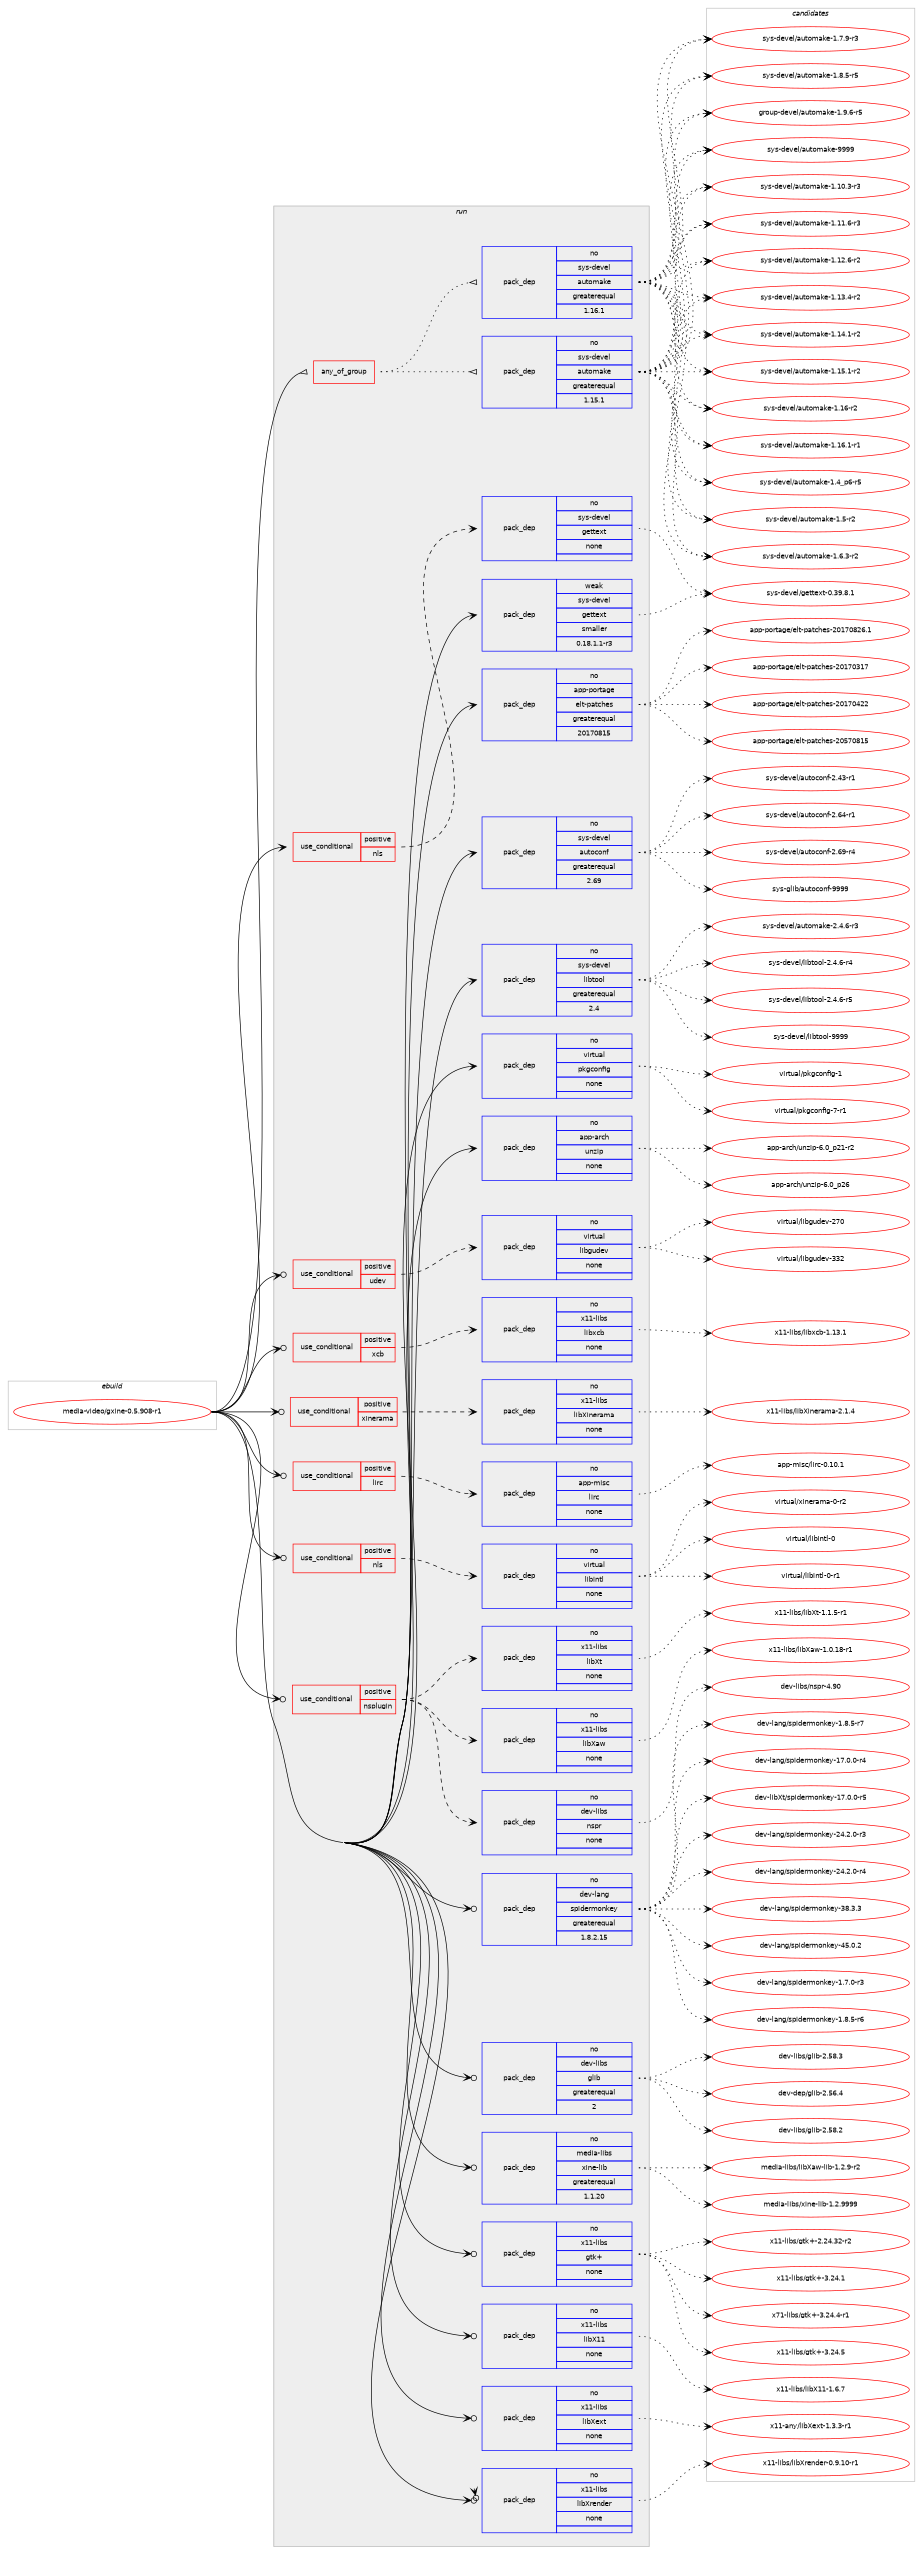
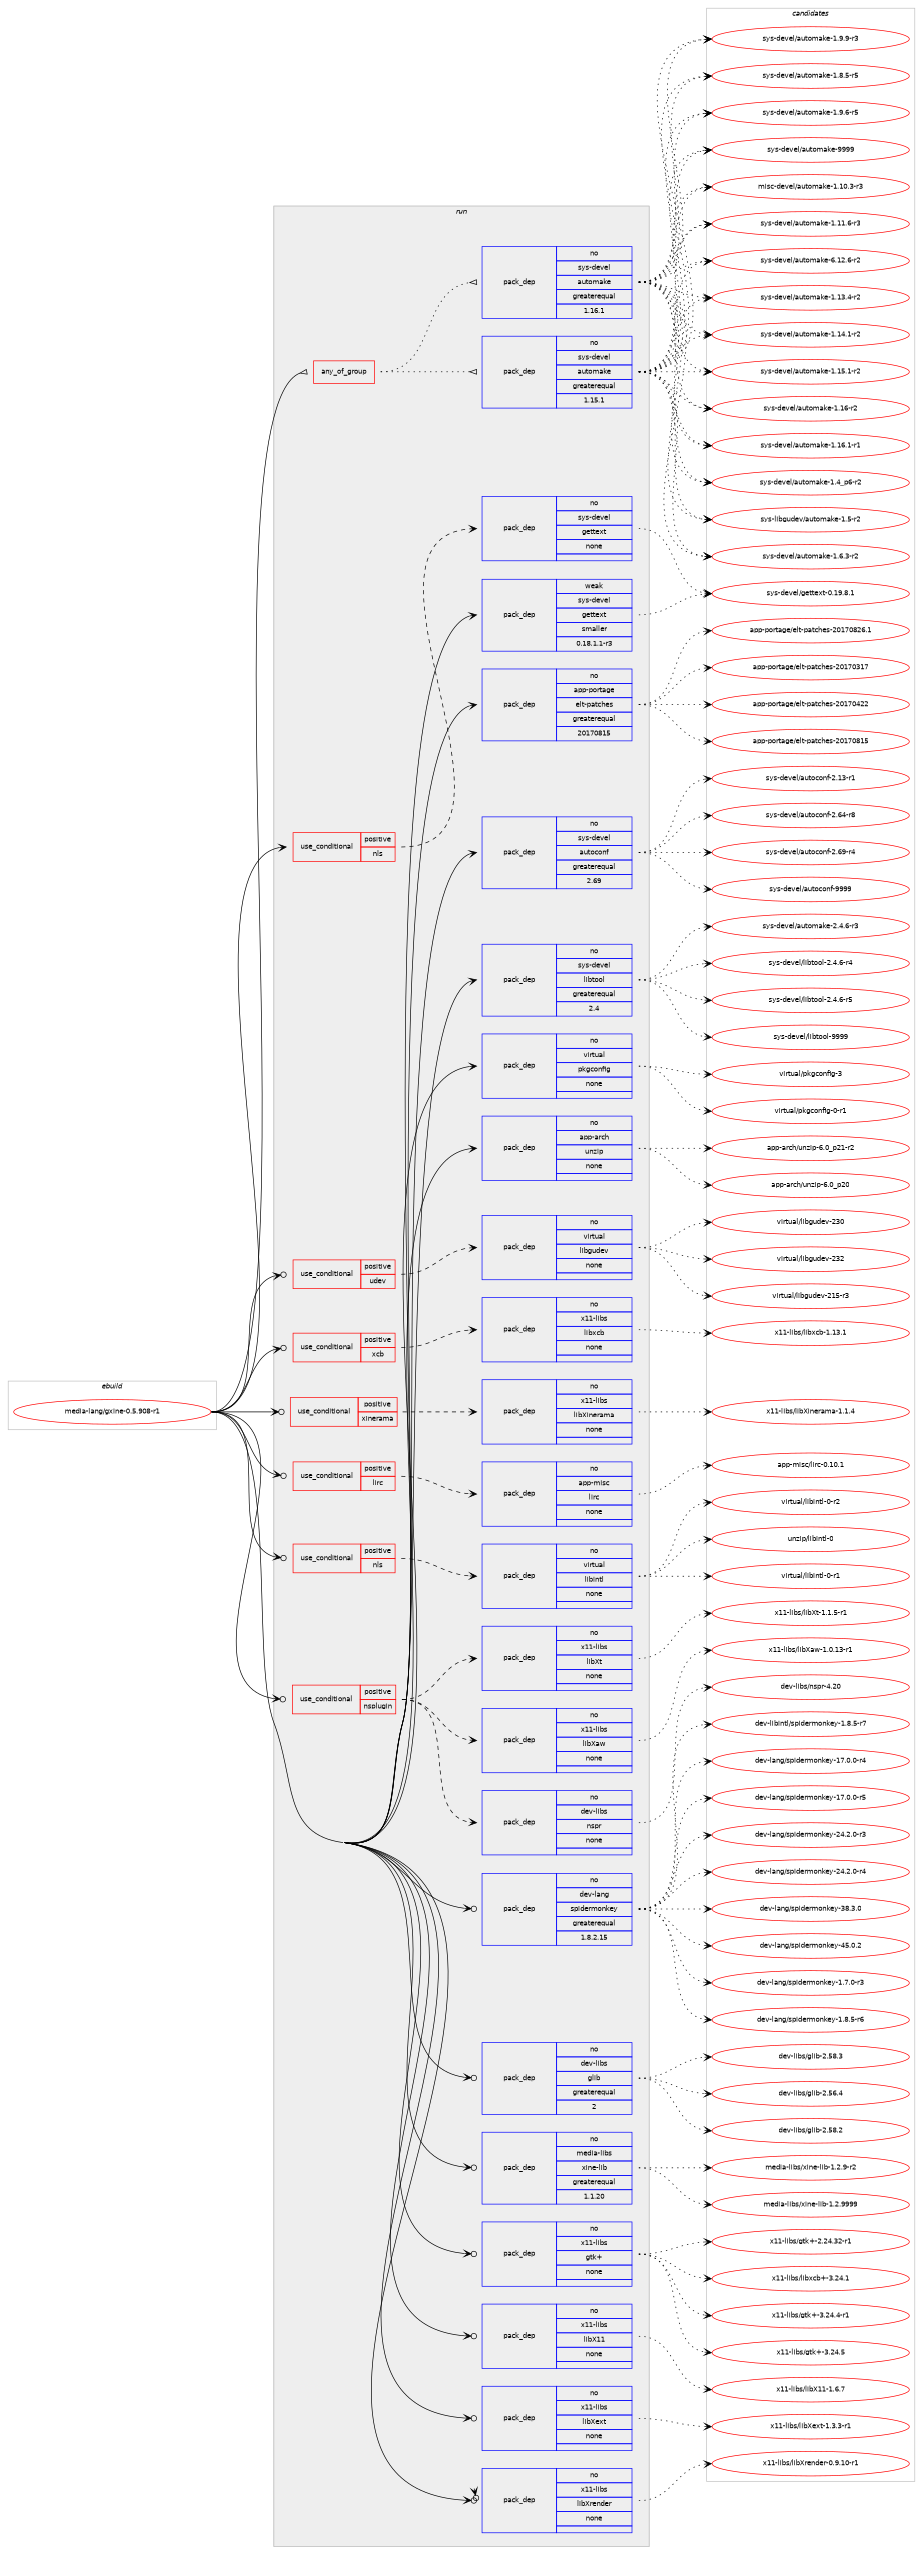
node "sys-devel/automake-1.7.9-r3": label "sys-devel/automake-1.7.9-r3" -> "sys-devel/automake-1.9.9-r3"
node "group-devel/automake-1.9.6-r5": label "group-devel/automake-1.9.6-r5" -> "sys-devel/automake-1.9.6-r5"
node "sys-devel/automake-1.10.3-r3": label "sys-devel/automake-1.10.3-r3" -> "misc-devel/automake-1.10.3-r3"
node "sys-devel/automake-1.12.6-r2": label "sys-devel/automake-1.12.6-r2" -> "sys-devel/automake-6.12.6-r2"
node "sys-devel/automake-1.4_p6-r5": label "sys-devel/automake-1.4_p6-r5" -> "sys-devel/automake-1.4_p6-r2"
node "sys-devel/automake-1.5-r2": label "sys-devel/automake-1.5-r2" -> "sys-libgudev/automake-1.5-r2"
node "sys-devel/gettext-0.39.8.1": label "sys-devel/gettext-0.39.8.1" -> "sys-devel/gettext-0.19.8.1"
node "app-portage/elt-patches-20570815": label "app-portage/elt-patches-20570815" -> "app-portage/elt-patches-20170815"
node "sys-devel/autoconf-2.43-r1": label "sys-devel/autoconf-2.43-r1" -> "sys-devel/autoconf-2.13-r1"
node "sys-devel/autoconf-2.64-r1": label "sys-devel/autoconf-2.64-r1" -> "sys-devel/autoconf-2.64-r8"
node "sys-glib/autoconf-9999": label "sys-glib/autoconf-9999" -> "sys-devel/autoconf-9999"
node "virtual/pkgconfig-1": label "virtual/pkgconfig-1" -> "virtual/pkgconfig-3"
node "virtual/pkgconfig-7-r1": label "virtual/pkgconfig-7-r1" -> "virtual/pkgconfig-0-r1"
node "app-arch/unzip-6.0_p26": label "app-arch/unzip-6.0_p26" -> "app-arch/unzip-6.0_p20"
node "virtual/libgudev-270": label "virtual/libgudev-270" -> "virtual/libgudev-230"
node "virtual/libgudev-332": label "virtual/libgudev-332" -> "virtual/libgudev-232"
node "virtual/libgudev-215-r3": added
node "media-video/gxine-0.5.908-r1": label "media-video/gxine-0.5.908-r1" -> "media-lang/gxine-0.5.908-r1"
node "x11-libs/libXinerama-2.1.4": label "x11-libs/libXinerama-2.1.4" -> "x11-libs/libXinerama-1.1.4"
node "virtual/xinerama-0-r2": label "virtual/xinerama-0-r2" -> "virtual/libintl-0-r2"
node "virtual/libintl-0": label "virtual/libintl-0" -> "unzip/libintl-0"
node "x11-libs/libXaw-1.0.18-r1": label "x11-libs/libXaw-1.0.18-r1" -> "x11-libs/libXaw-1.0.13-r1"
node "dev-libs/nspr-4.90": label "dev-libs/nspr-4.90" -> "dev-libs/nspr-4.20"
node "dev-lang/spidermonkey-1.8.5-r7": label "dev-lang/spidermonkey-1.8.5-r7" -> "dev-libintl/spidermonkey-1.8.5-r7"
node "dev-libXt/spidermonkey-17.0.0-r5": label "dev-libXt/spidermonkey-17.0.0-r5" -> "dev-lang/spidermonkey-17.0.0-r5"
node "dev-lang/spidermonkey-38.3.3": label "dev-lang/spidermonkey-38.3.3" -> "dev-lang/spidermonkey-38.3.0"
node "dev-dep/glib-2.56.4": label "dev-dep/glib-2.56.4" -> "dev-libs/glib-2.56.4"
node "media-libs/libXaw-lib-1.2.9-r2": label "media-libs/libXaw-lib-1.2.9-r2" -> "media-libs/xine-lib-1.2.9-r2"
node "x11-libs/gtk+-2.24.32-r2": label "x11-libs/gtk+-2.24.32-r2" -> "x11-libs/gtk+-2.24.32-r1"
node "x11-libs/gtk+-3.24.1": label "x11-libs/gtk+-3.24.1" -> "x11-libs/libxcb+-3.24.1"
node "x71-libs/gtk+-3.24.4-r1": label "x71-libs/gtk+-3.24.4-r1" -> "x11-libs/gtk+-3.24.4-r1"
node "x11-any/libXext-1.3.3-r1": label "x11-any/libXext-1.3.3-r1" -> "x11-libs/libXext-1.3.3-r1"
